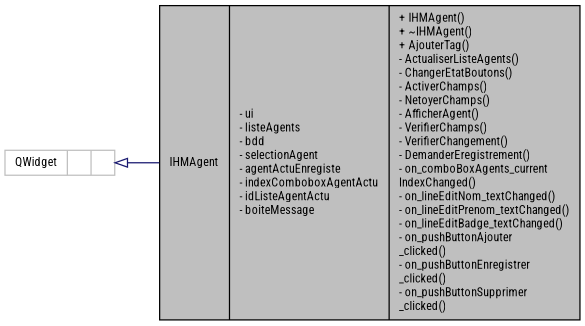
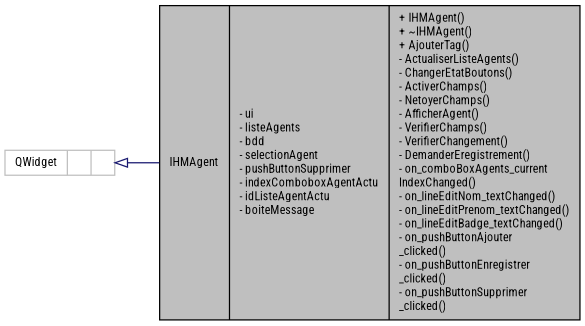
node "IHMAgent": text "- agentActuEnregiste" -> "- pushButtonSupprimer"
